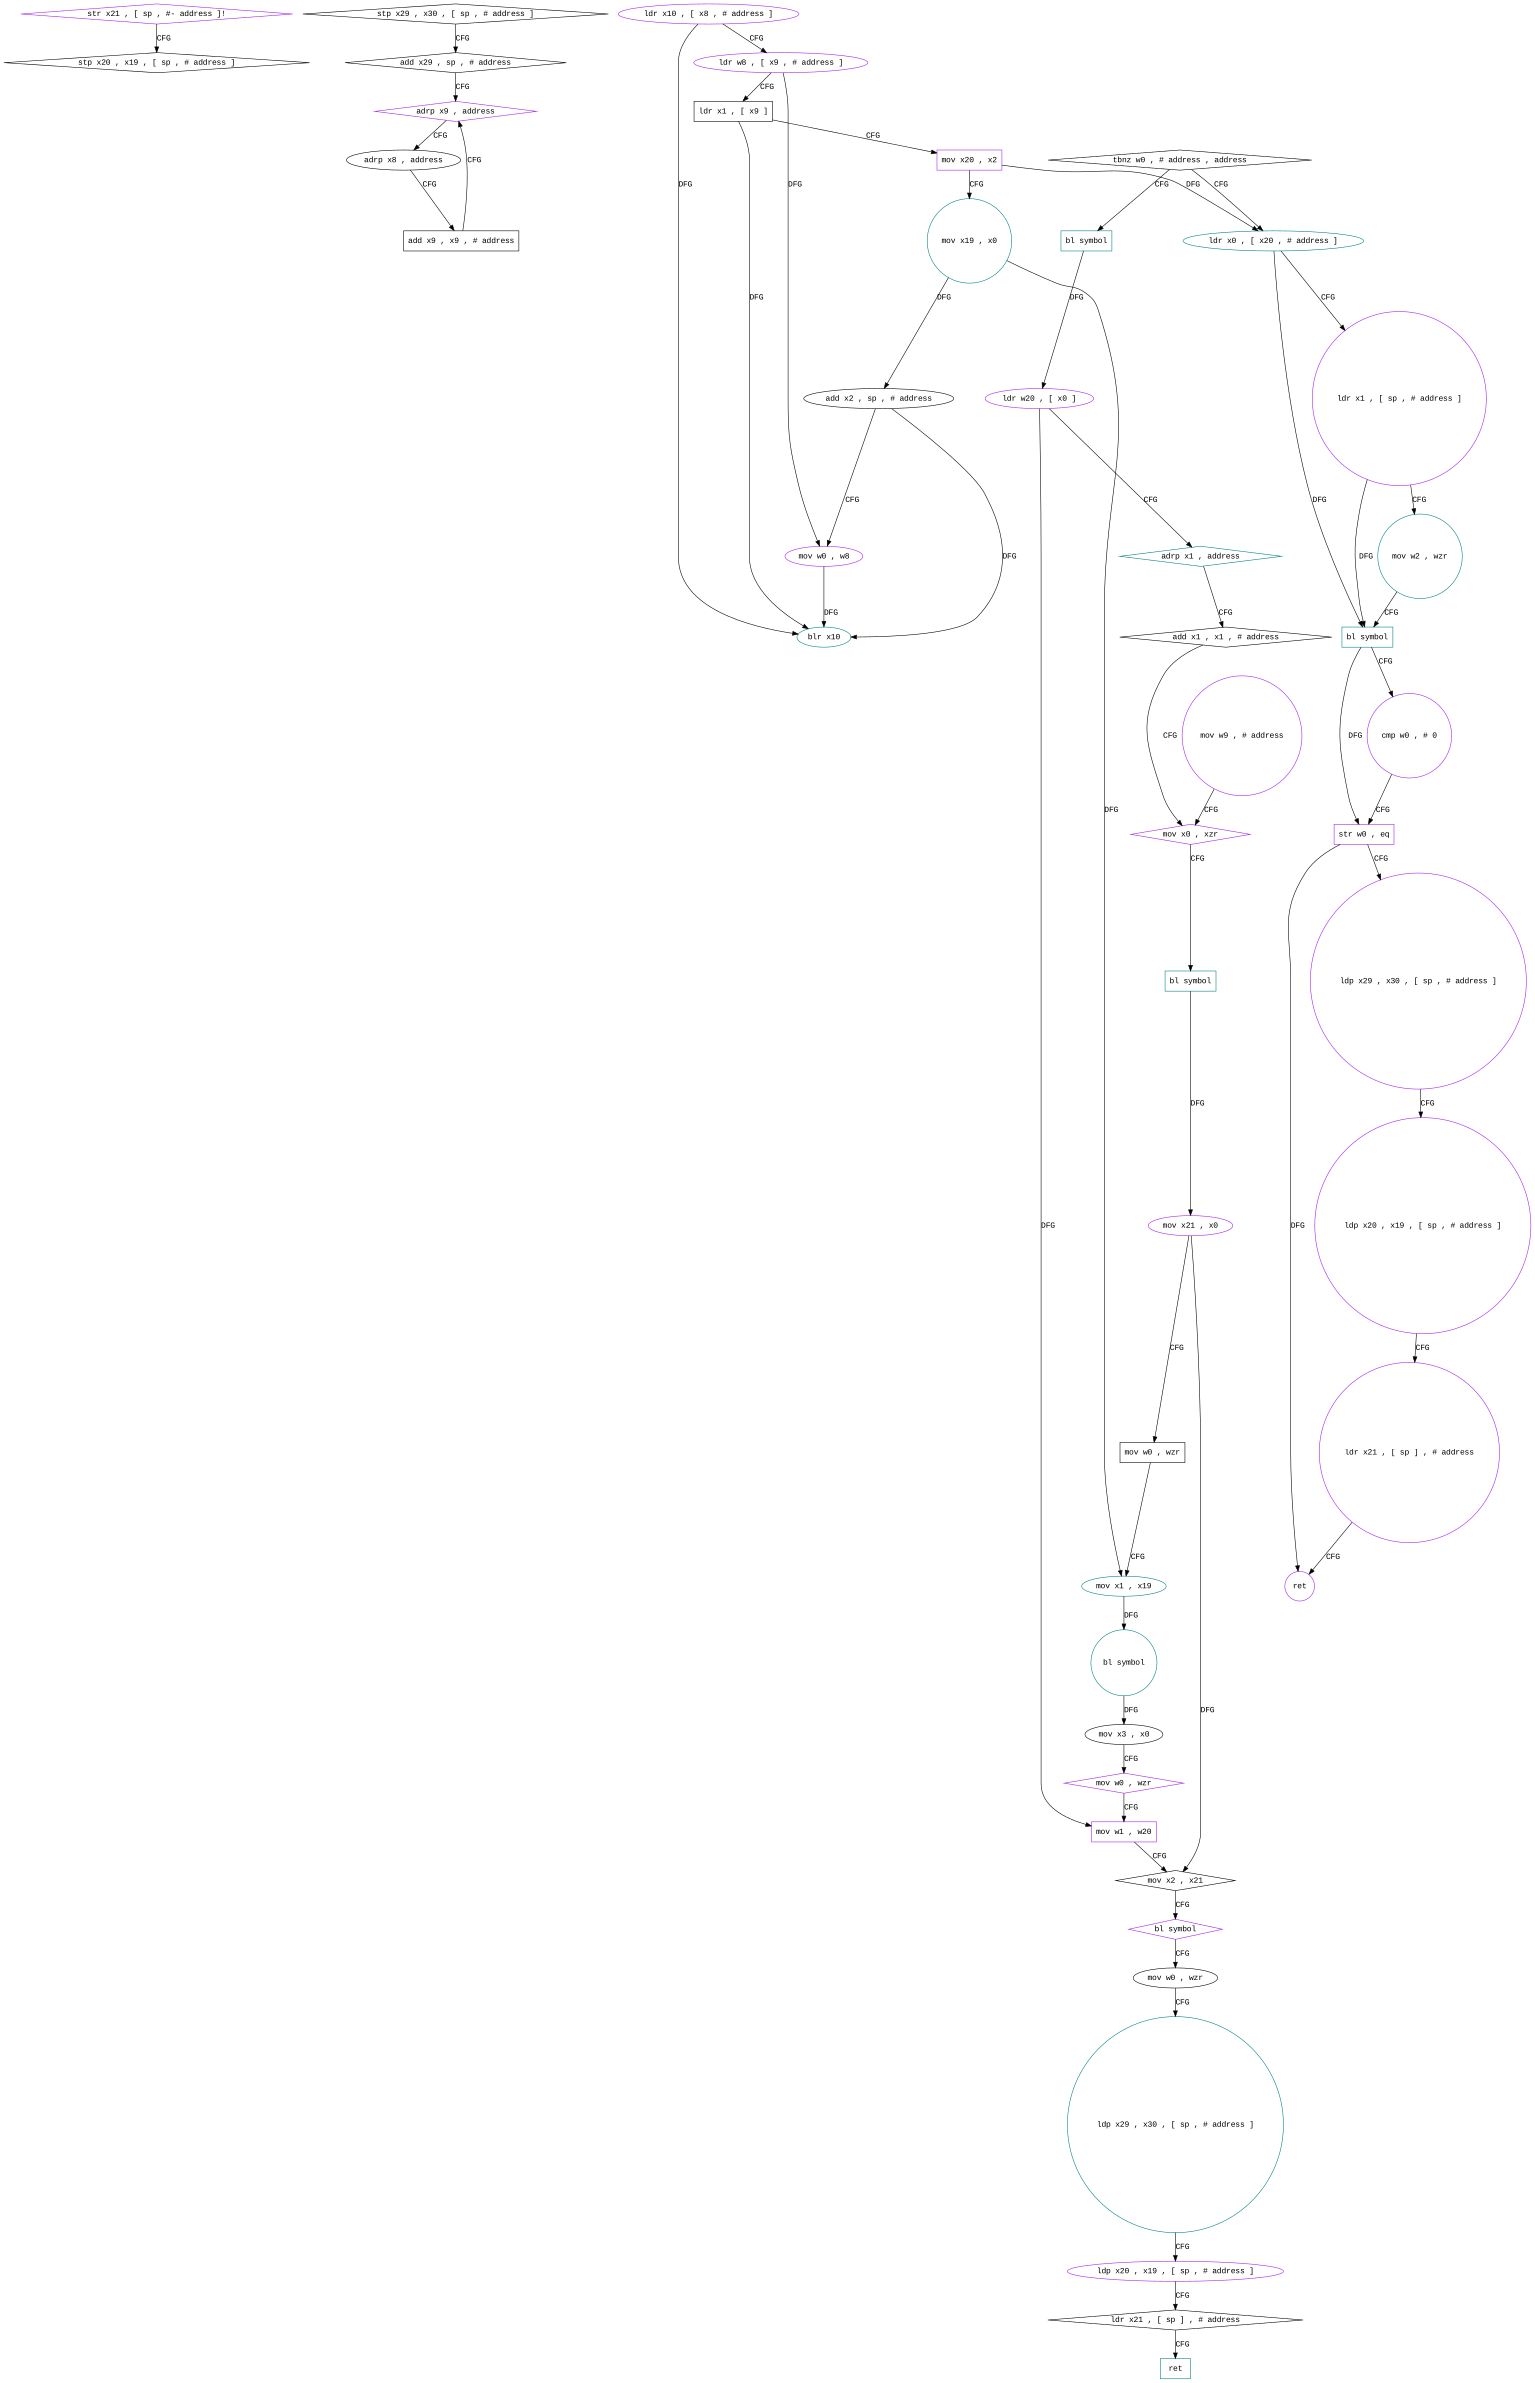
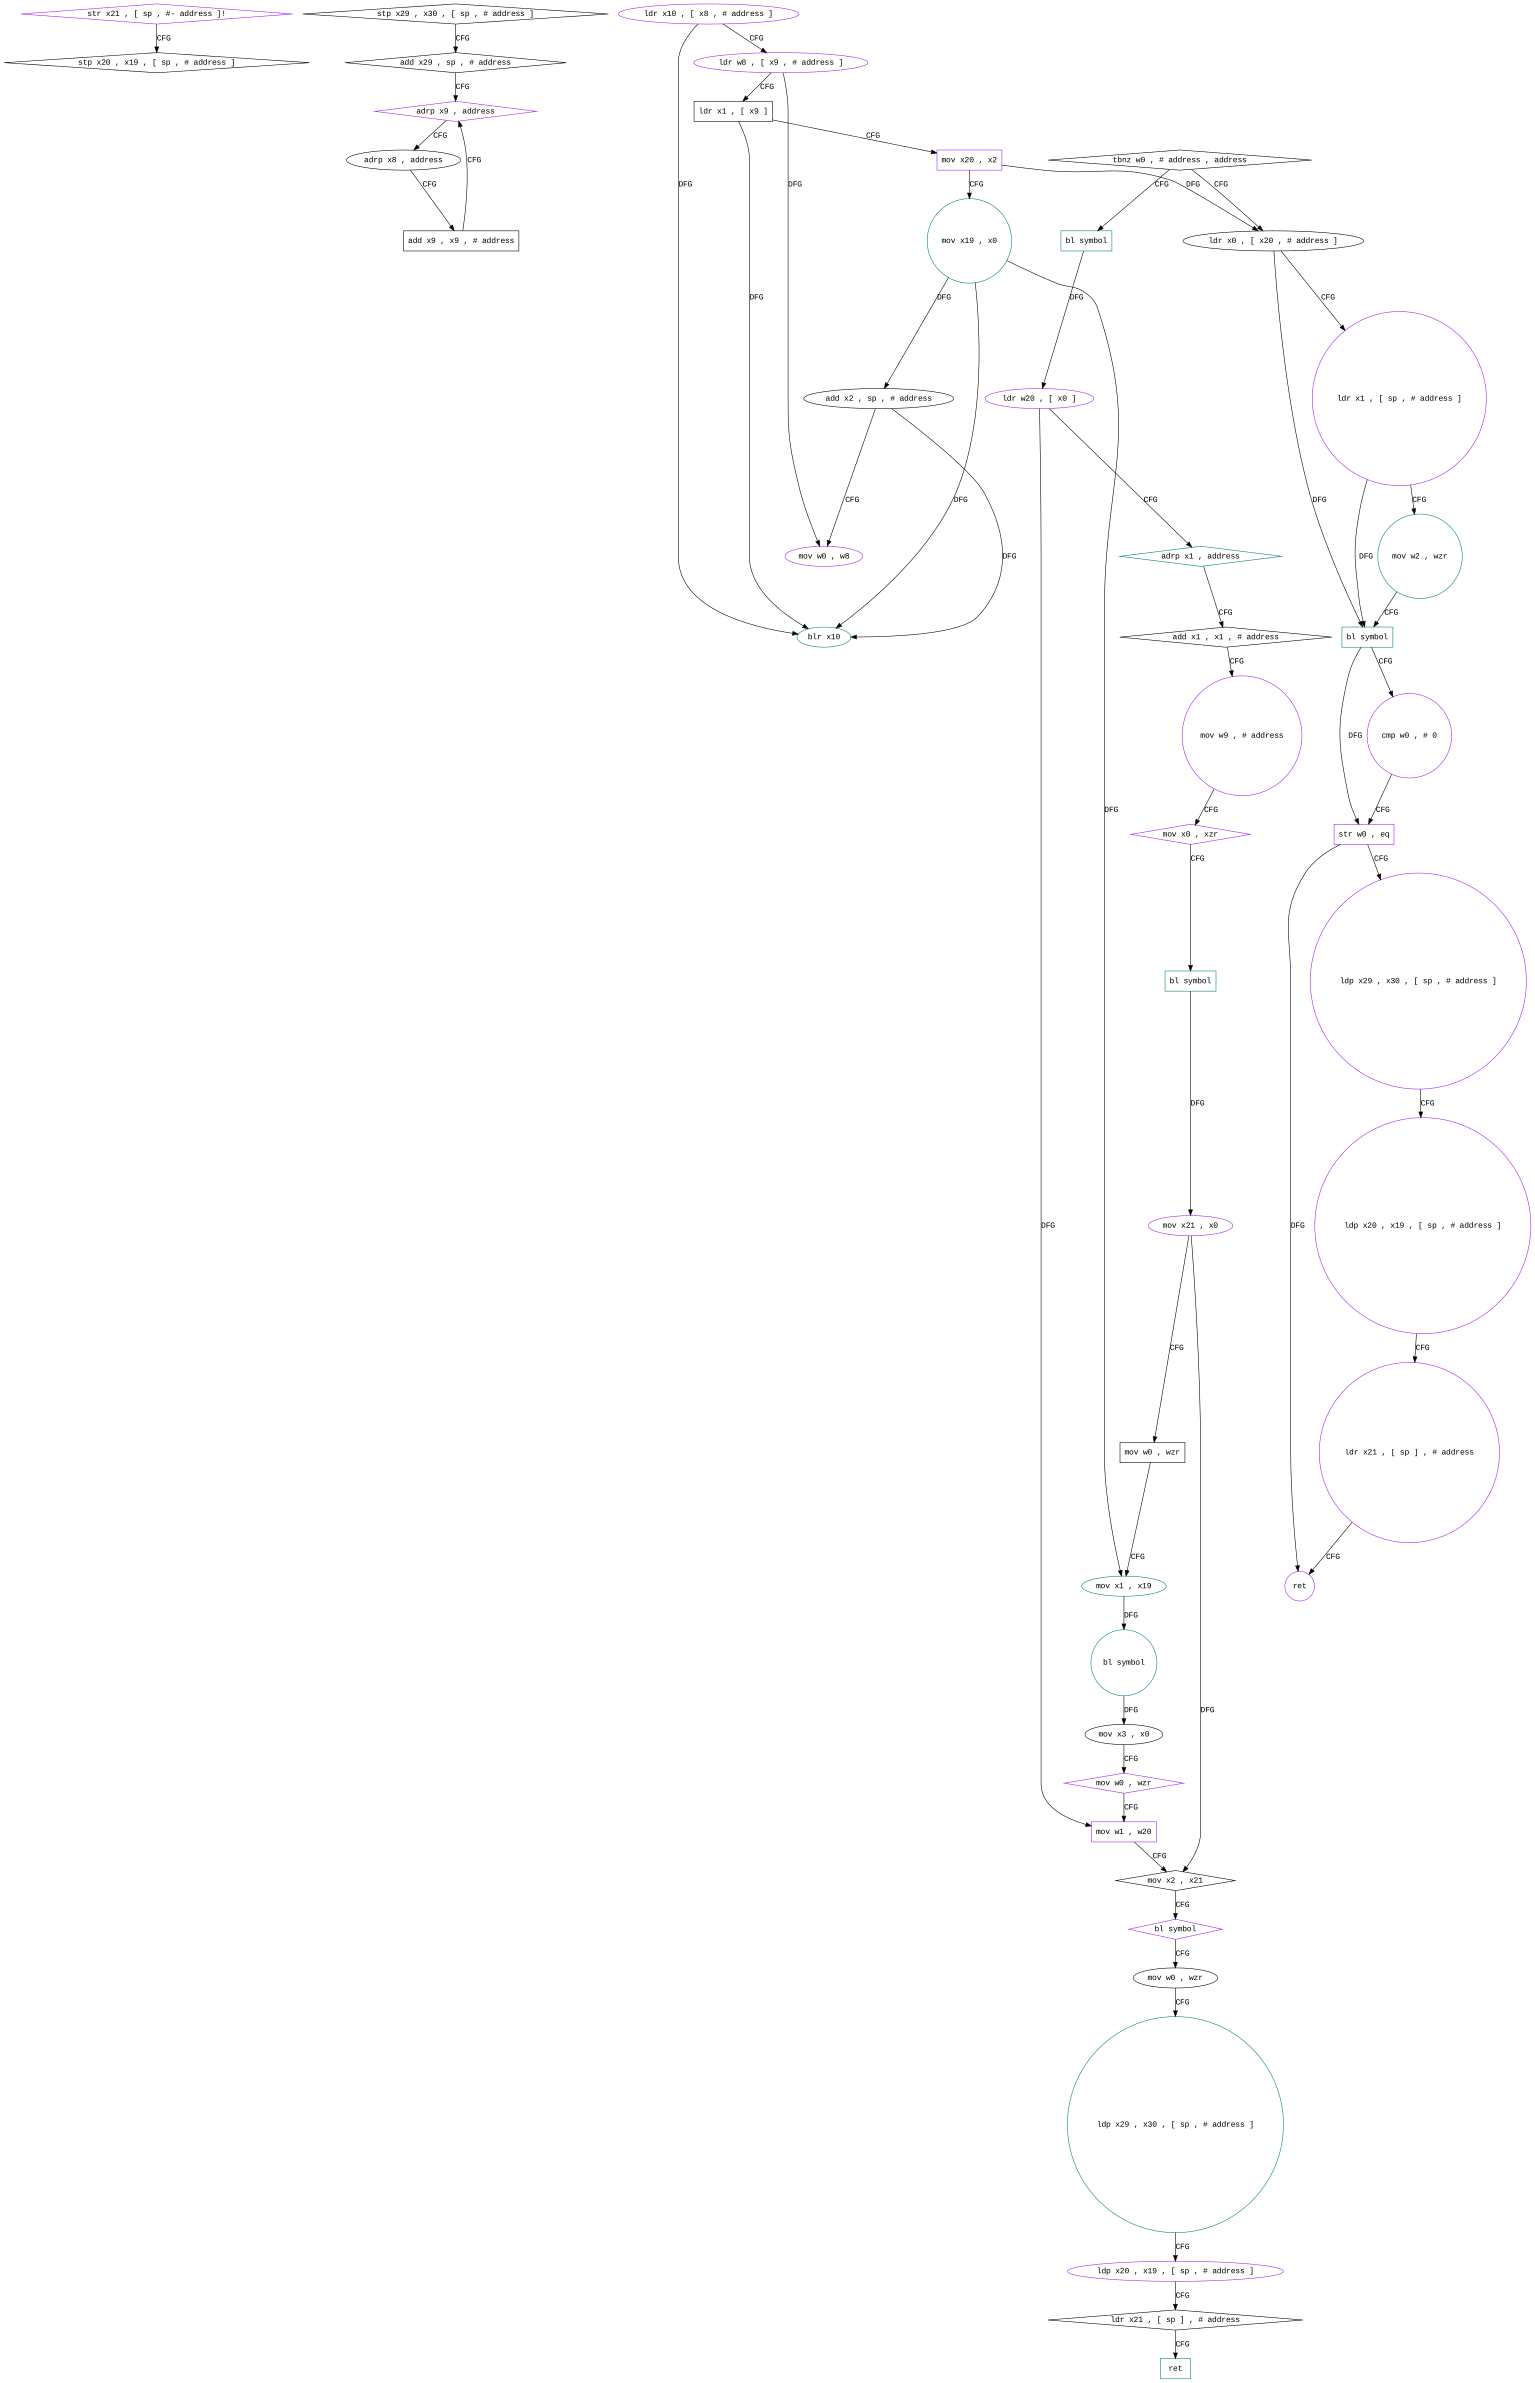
node "ldr x0 , [ x20 , # address ]": color teal -> black
edge "mov w0 , w8" -> "blr x10": now "mov x19 , x0" -> "blr x10"
edge "add x1 , x1 , # address" -> "mov x0 , xzr": now "add x1 , x1 , # address" -> "mov w9 , # address"
